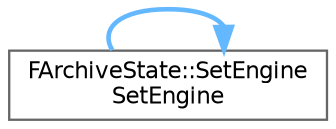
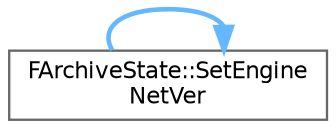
node "FArchiveState::SetEngine SetEngine": label "FArchiveState::SetEngine SetEngine" -> "FArchiveState::SetEngine NetVer"
